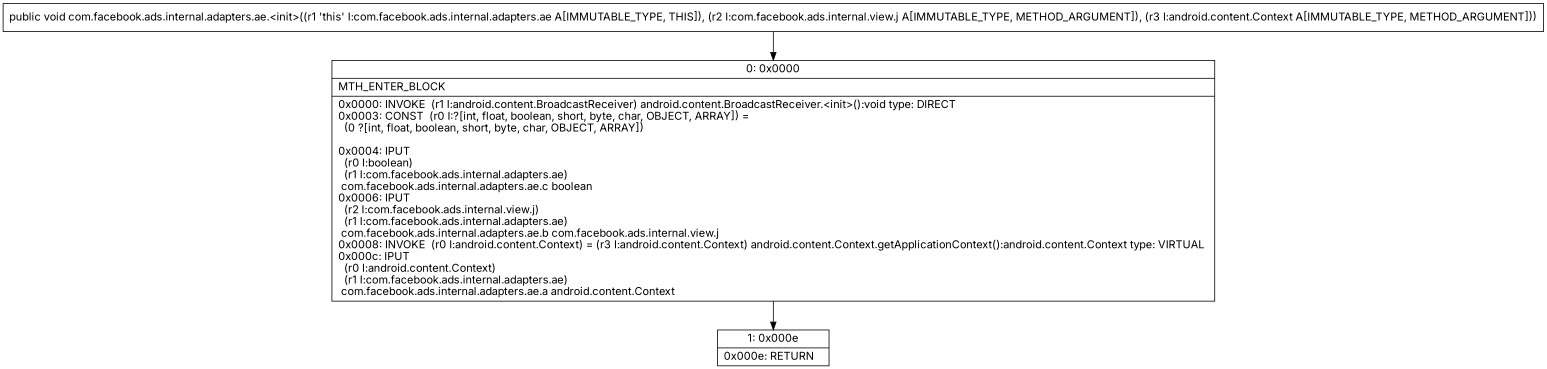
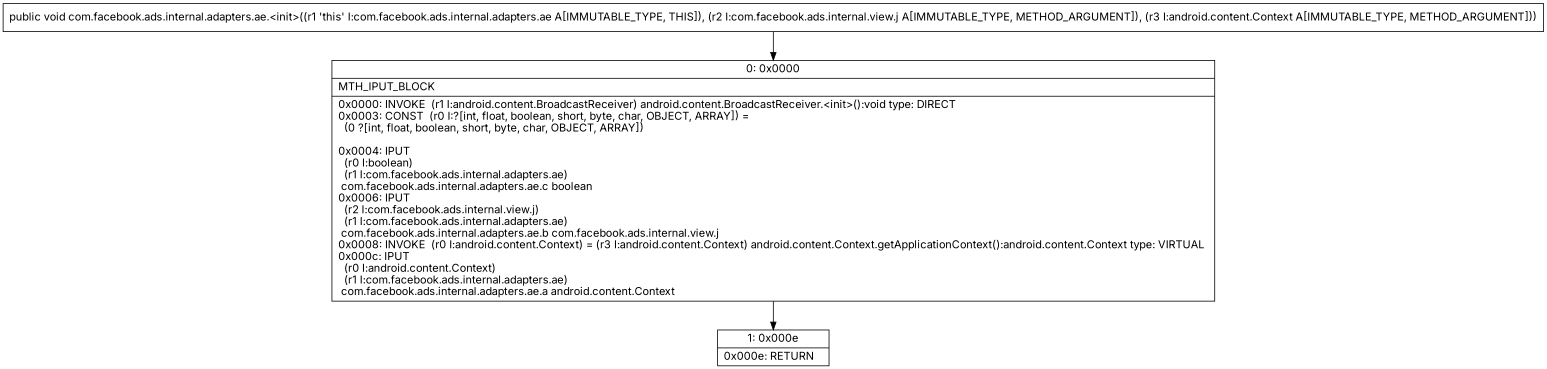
node "0: 0x0000": text "MTH_ENTER_BLOCK" -> "MTH_IPUT_BLOCK"
